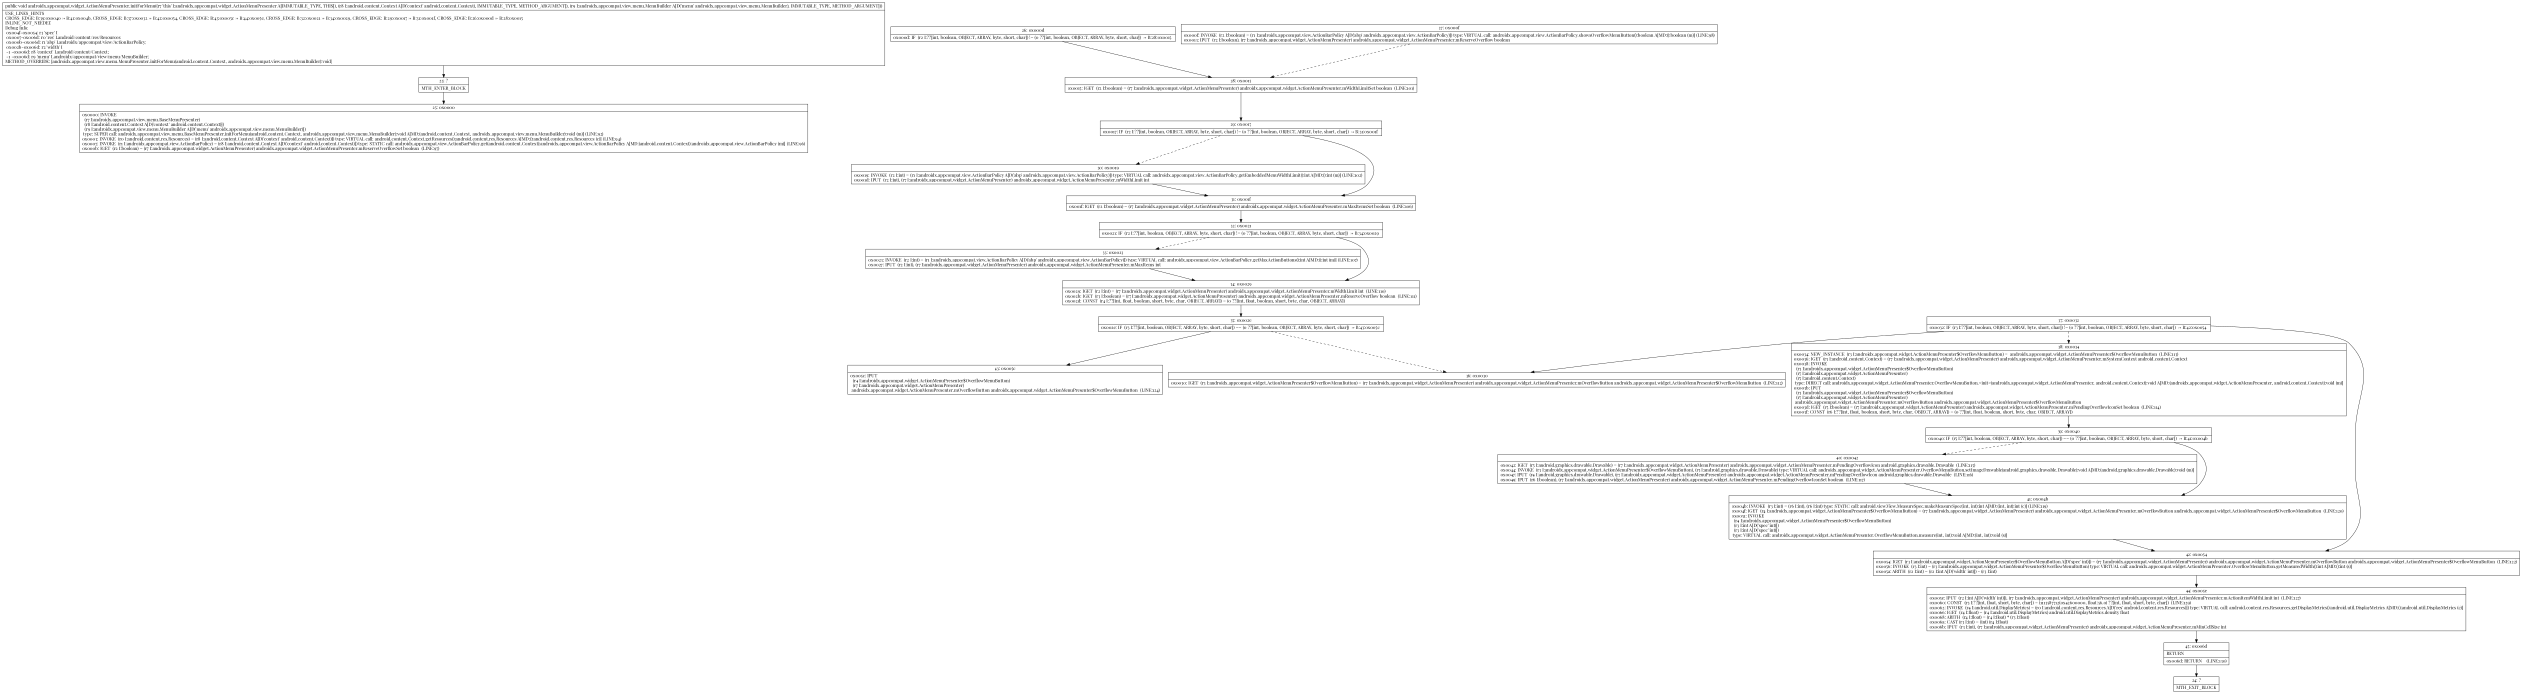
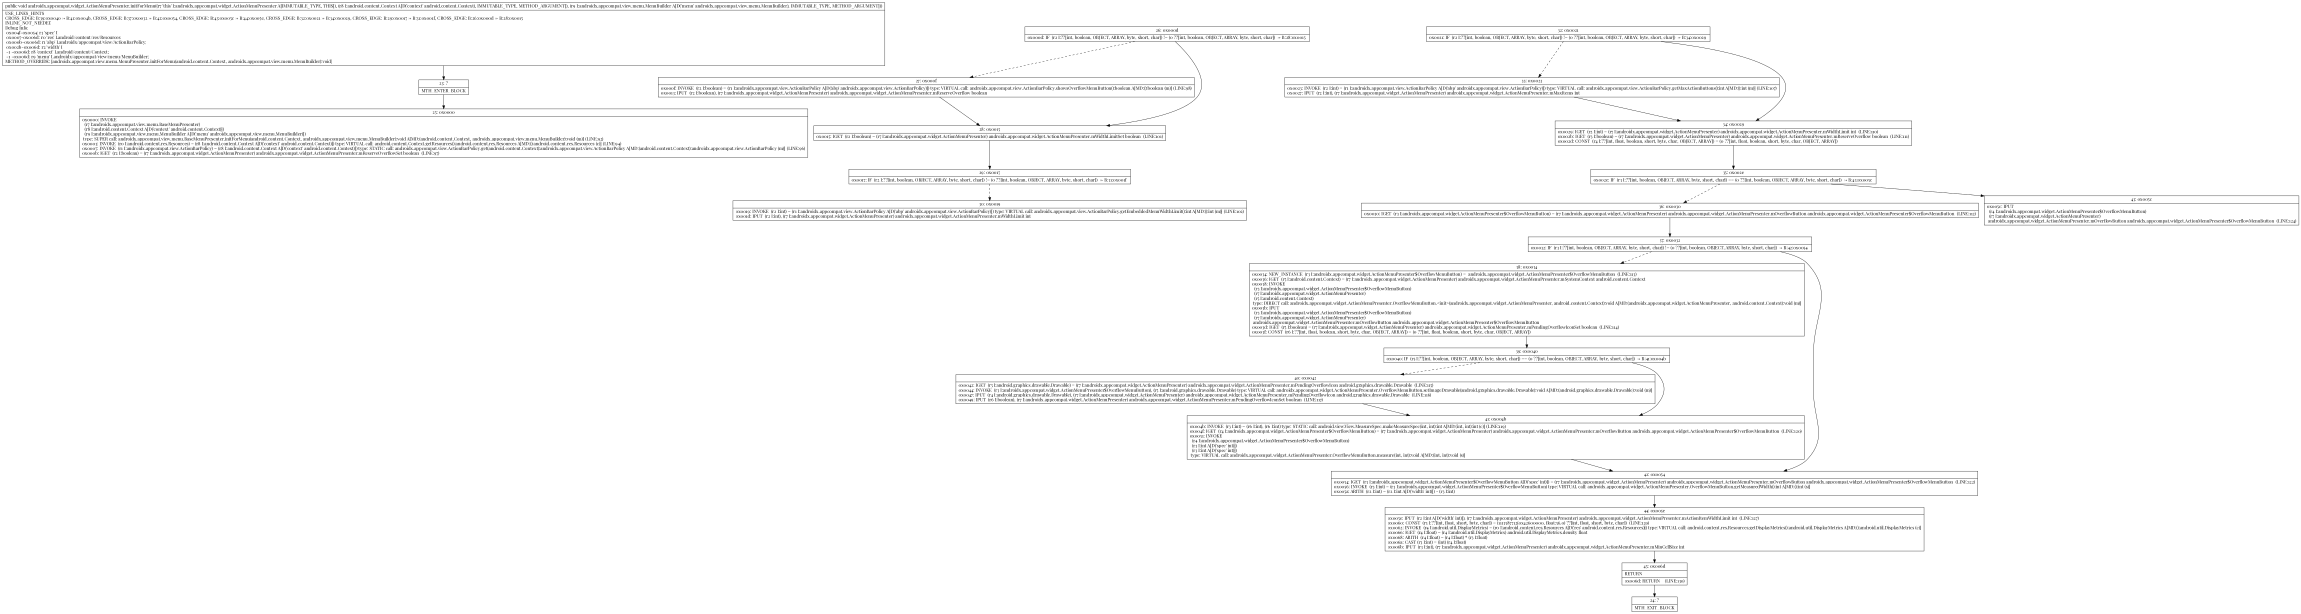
edge "26: 0x000d" -> "27: 0x000f": added
edge "27: 0x000f" -> "28: 0x0015": style dashed -> solid
node "31: 0x001f": removed
edge "37: 0x0032" -> "36: 0x0030": reversed
